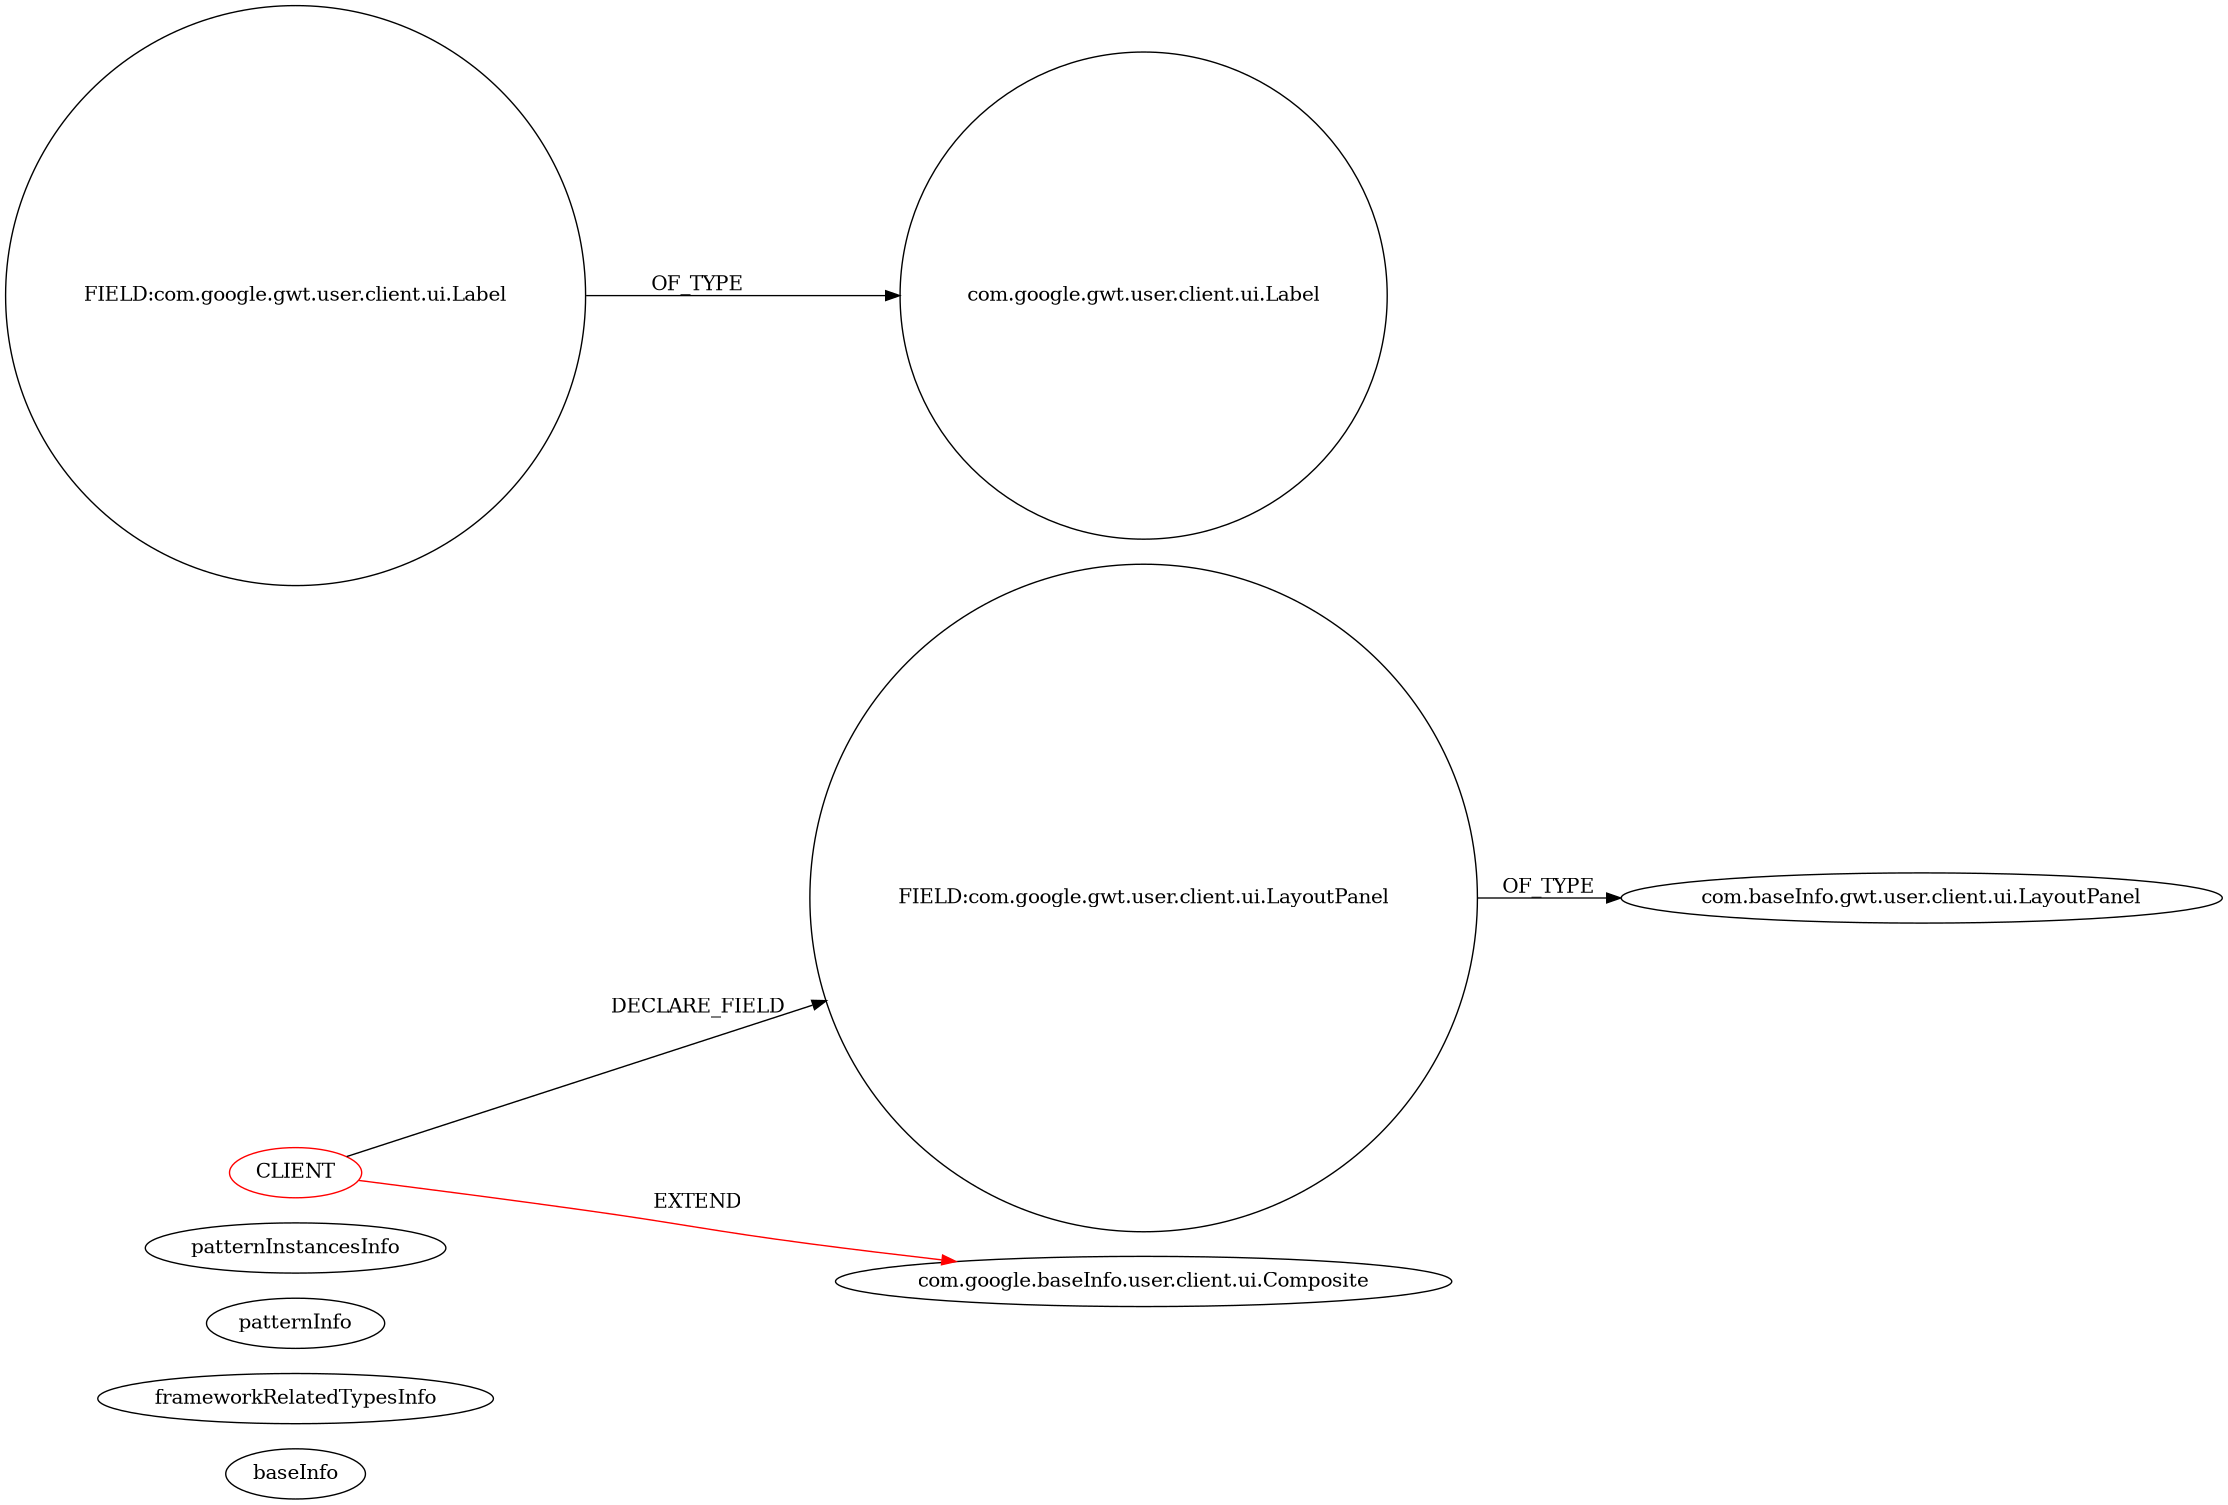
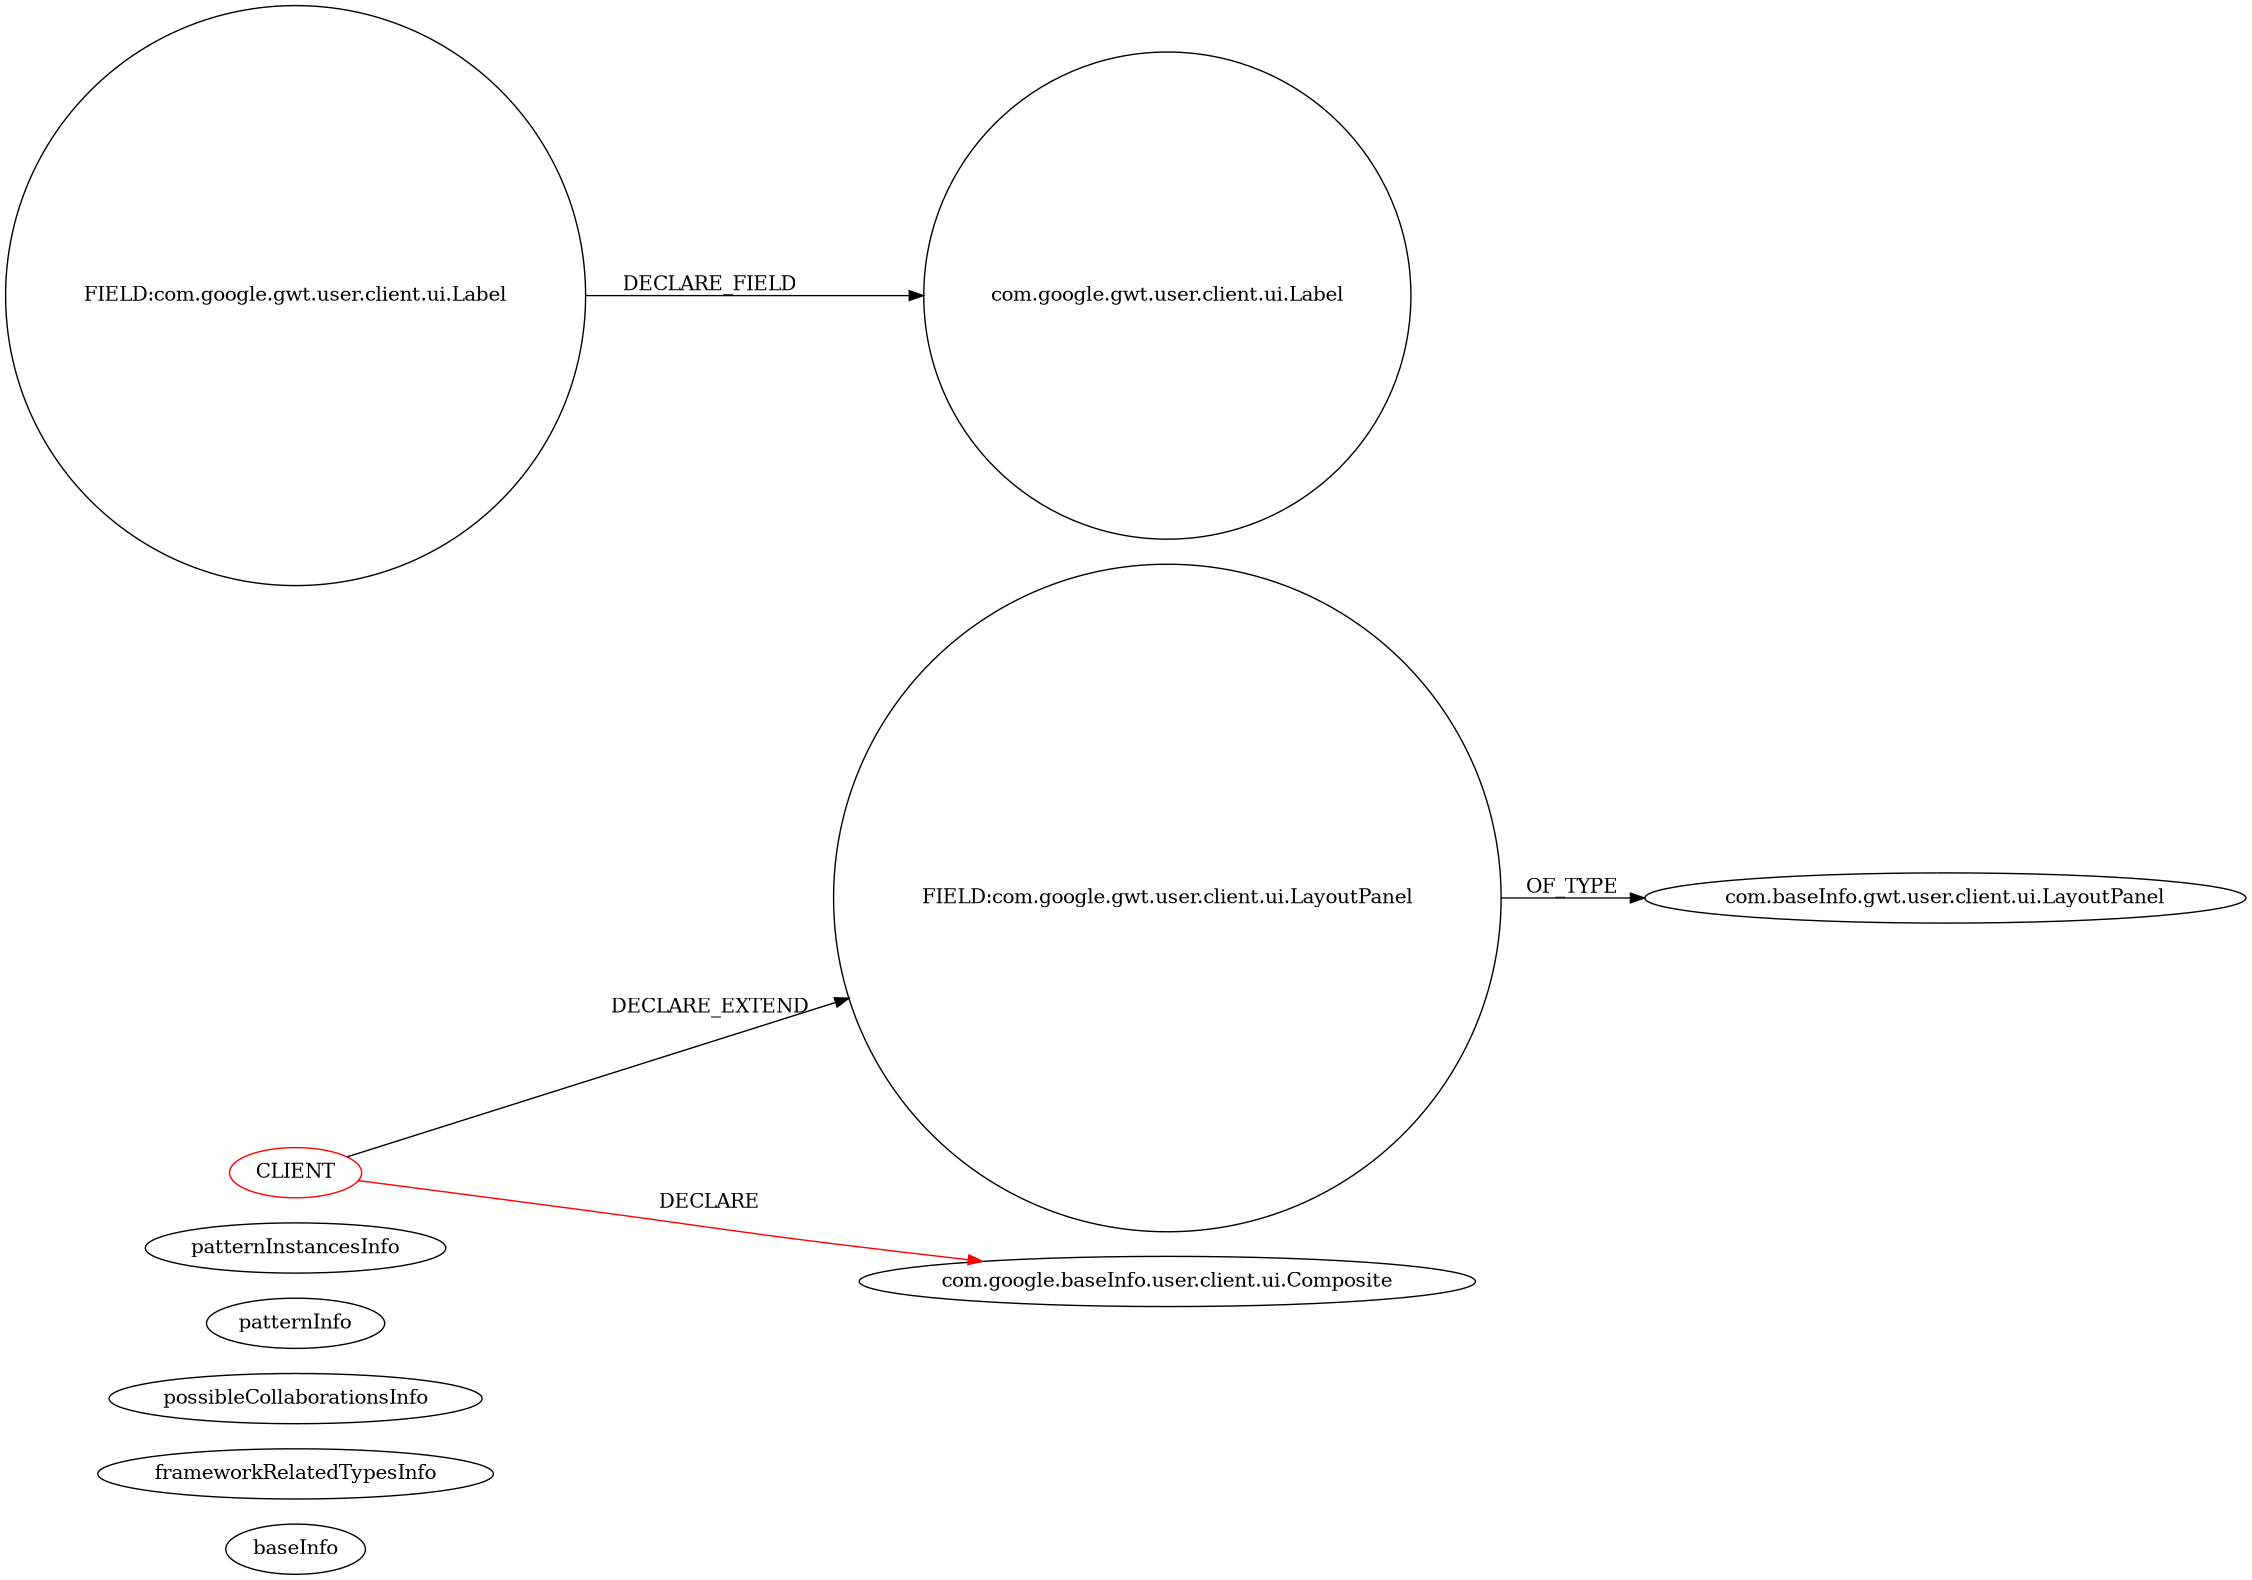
edge "FIELD:com.google.gwt.user.client.ui.Label" -> "com.google.gwt.user.client.ui.Label": label "OF_TYPE" -> "DECLARE_FIELD"
edge "CLIENT" -> "FIELD:com.google.gwt.user.client.ui.LayoutPanel": label "DECLARE_FIELD" -> "DECLARE_EXTEND"
edge "CLIENT" -> "com.google.baseInfo.user.client.ui.Composite": label "EXTEND" -> "DECLARE"
node "possibleCollaborationsInfo": added
